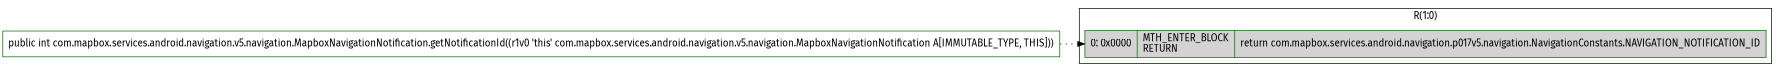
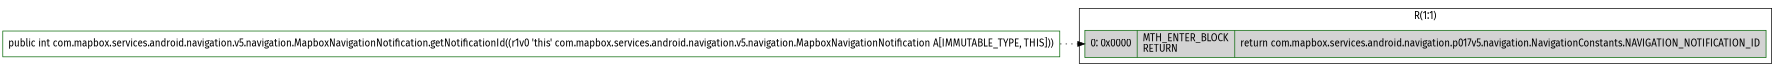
cluster "R(1:0)": label "R(1:0)" -> "R(1:1)"
